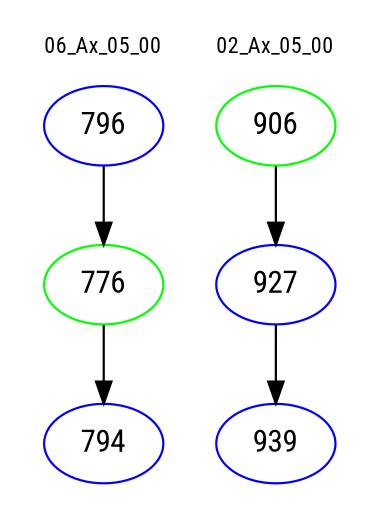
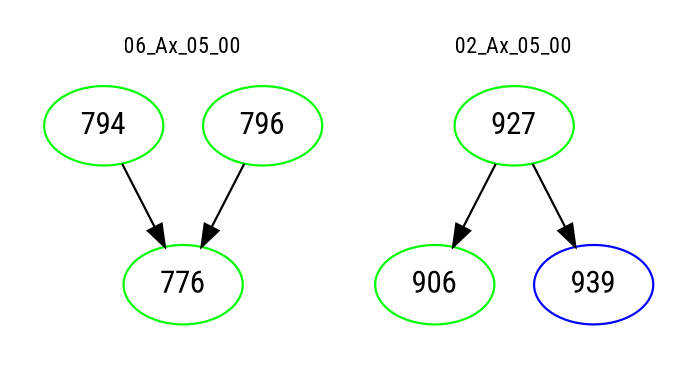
node "796": color blue -> green
edge "906" -> "927": reversed
node "927": color blue -> green
edge "776" -> "794": reversed
node "794": color blue -> green
